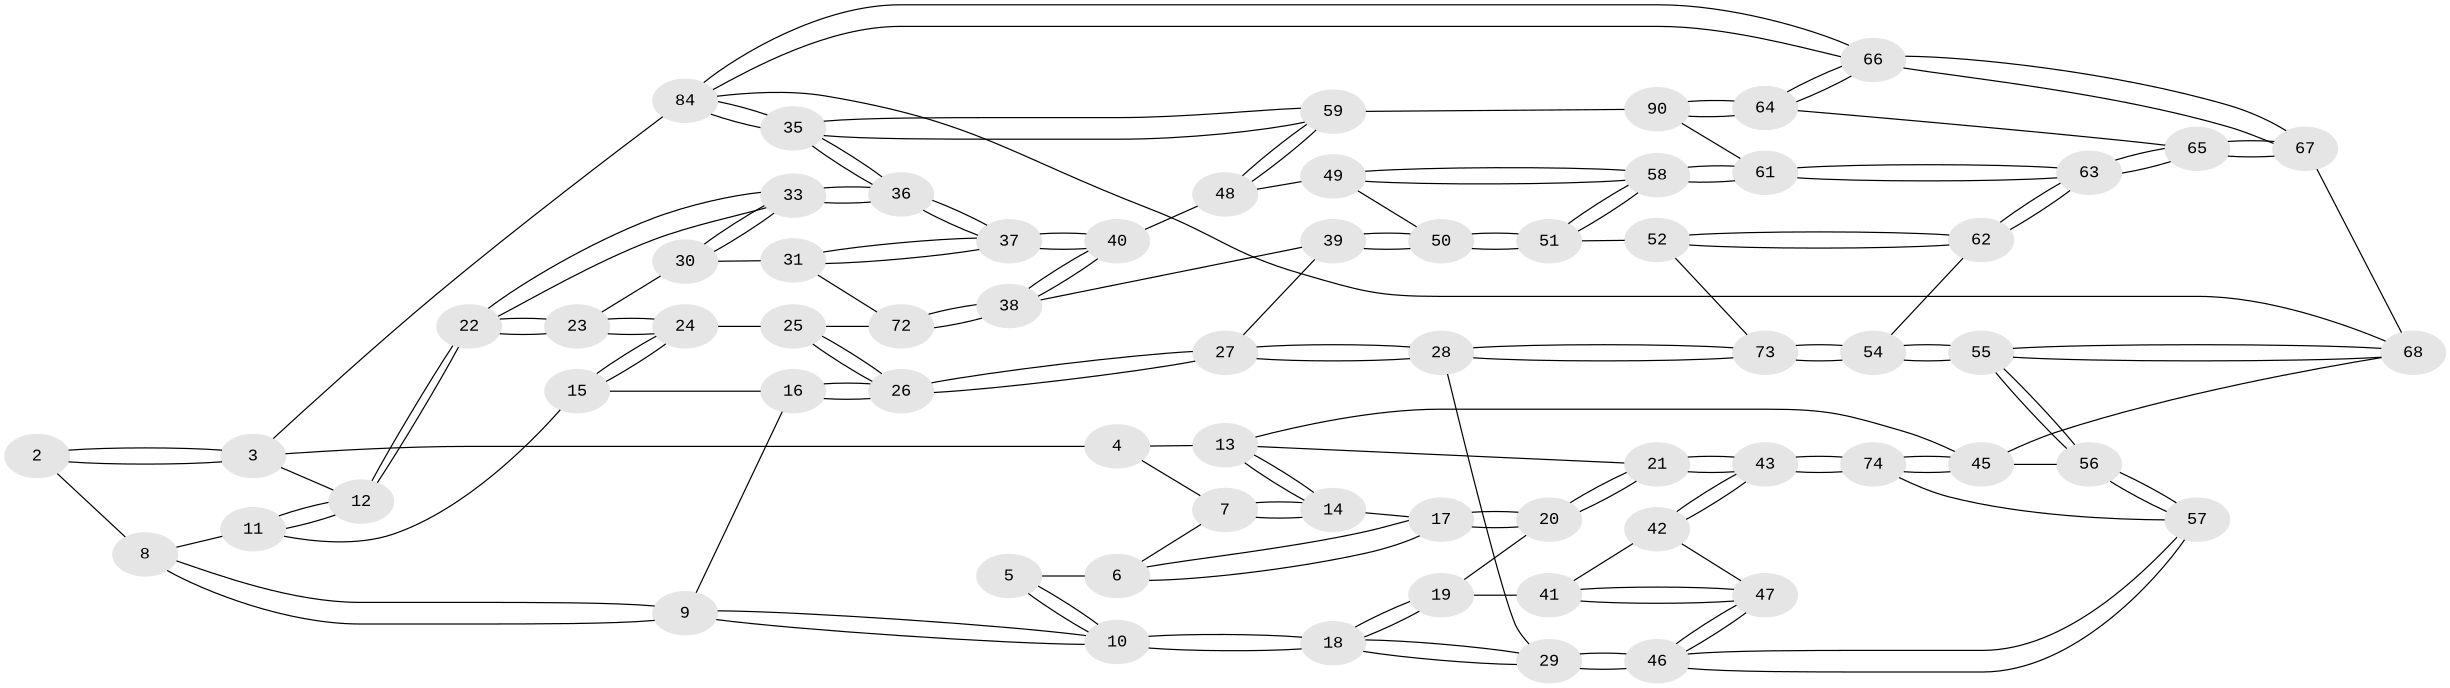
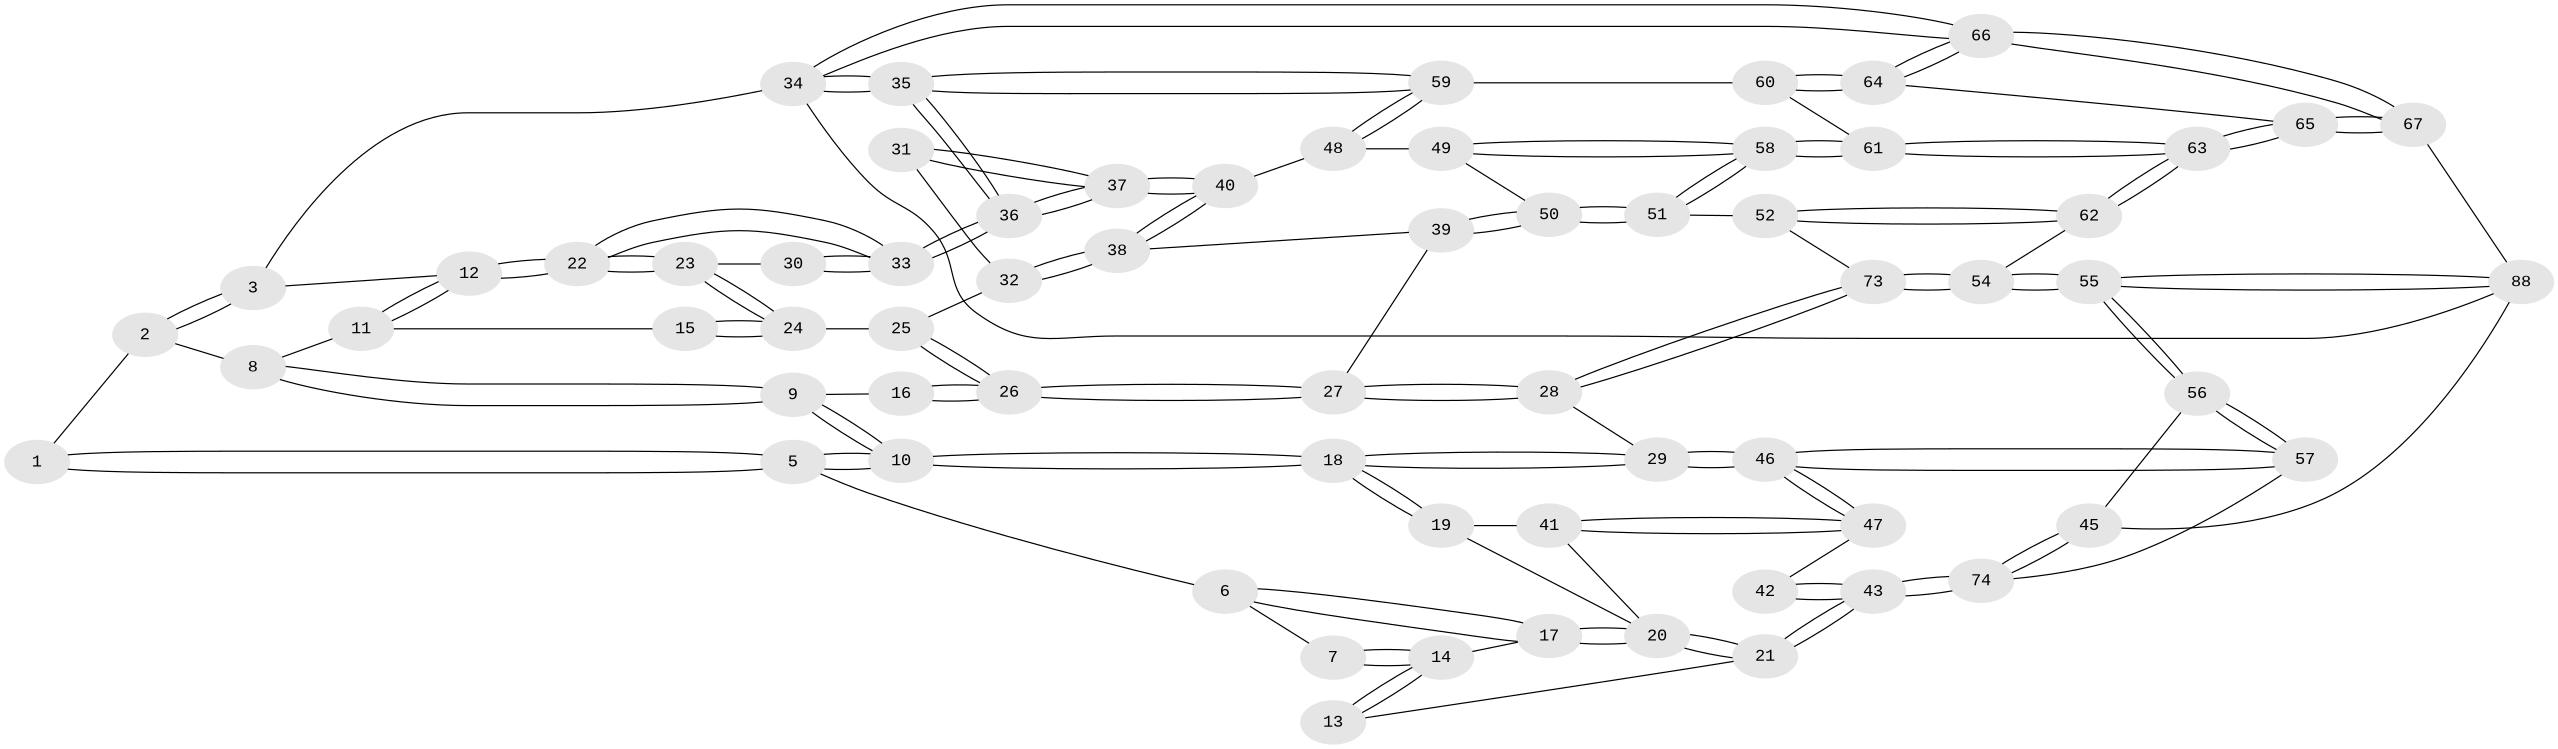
node "84": label "84" -> "34"
node "90": label "90" -> "60"
edge "31" -- "30": removed
node "72": label "72" -> "32"
node "68": label "68" -> "88"
edge "15" -- "16": removed
edge "13" -- "45": removed
node "4": removed
node "1": added
edge "42" -- "41": now "20" -- "41"
